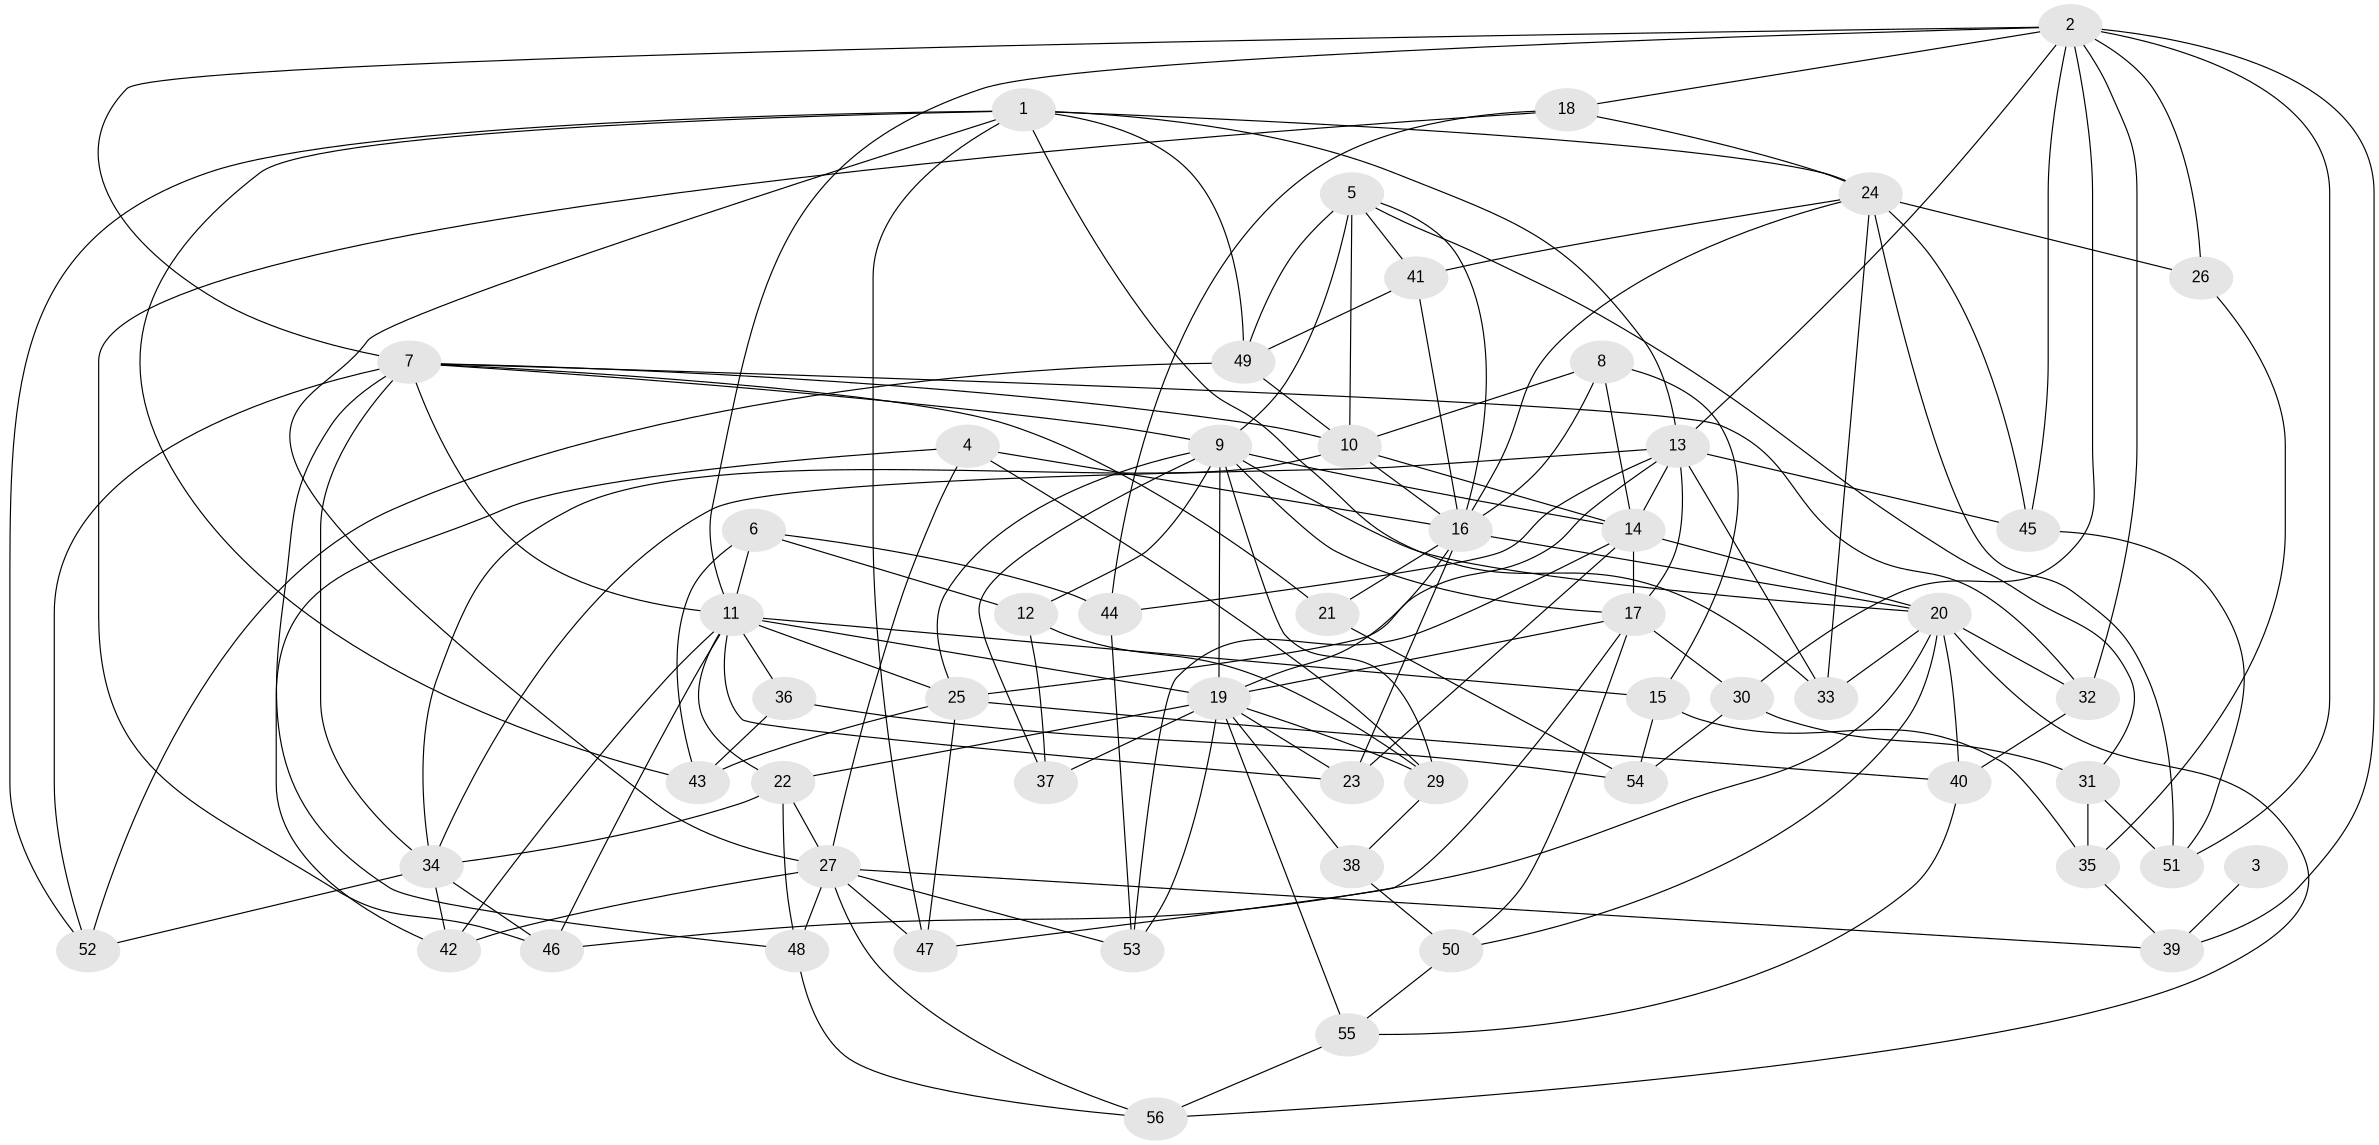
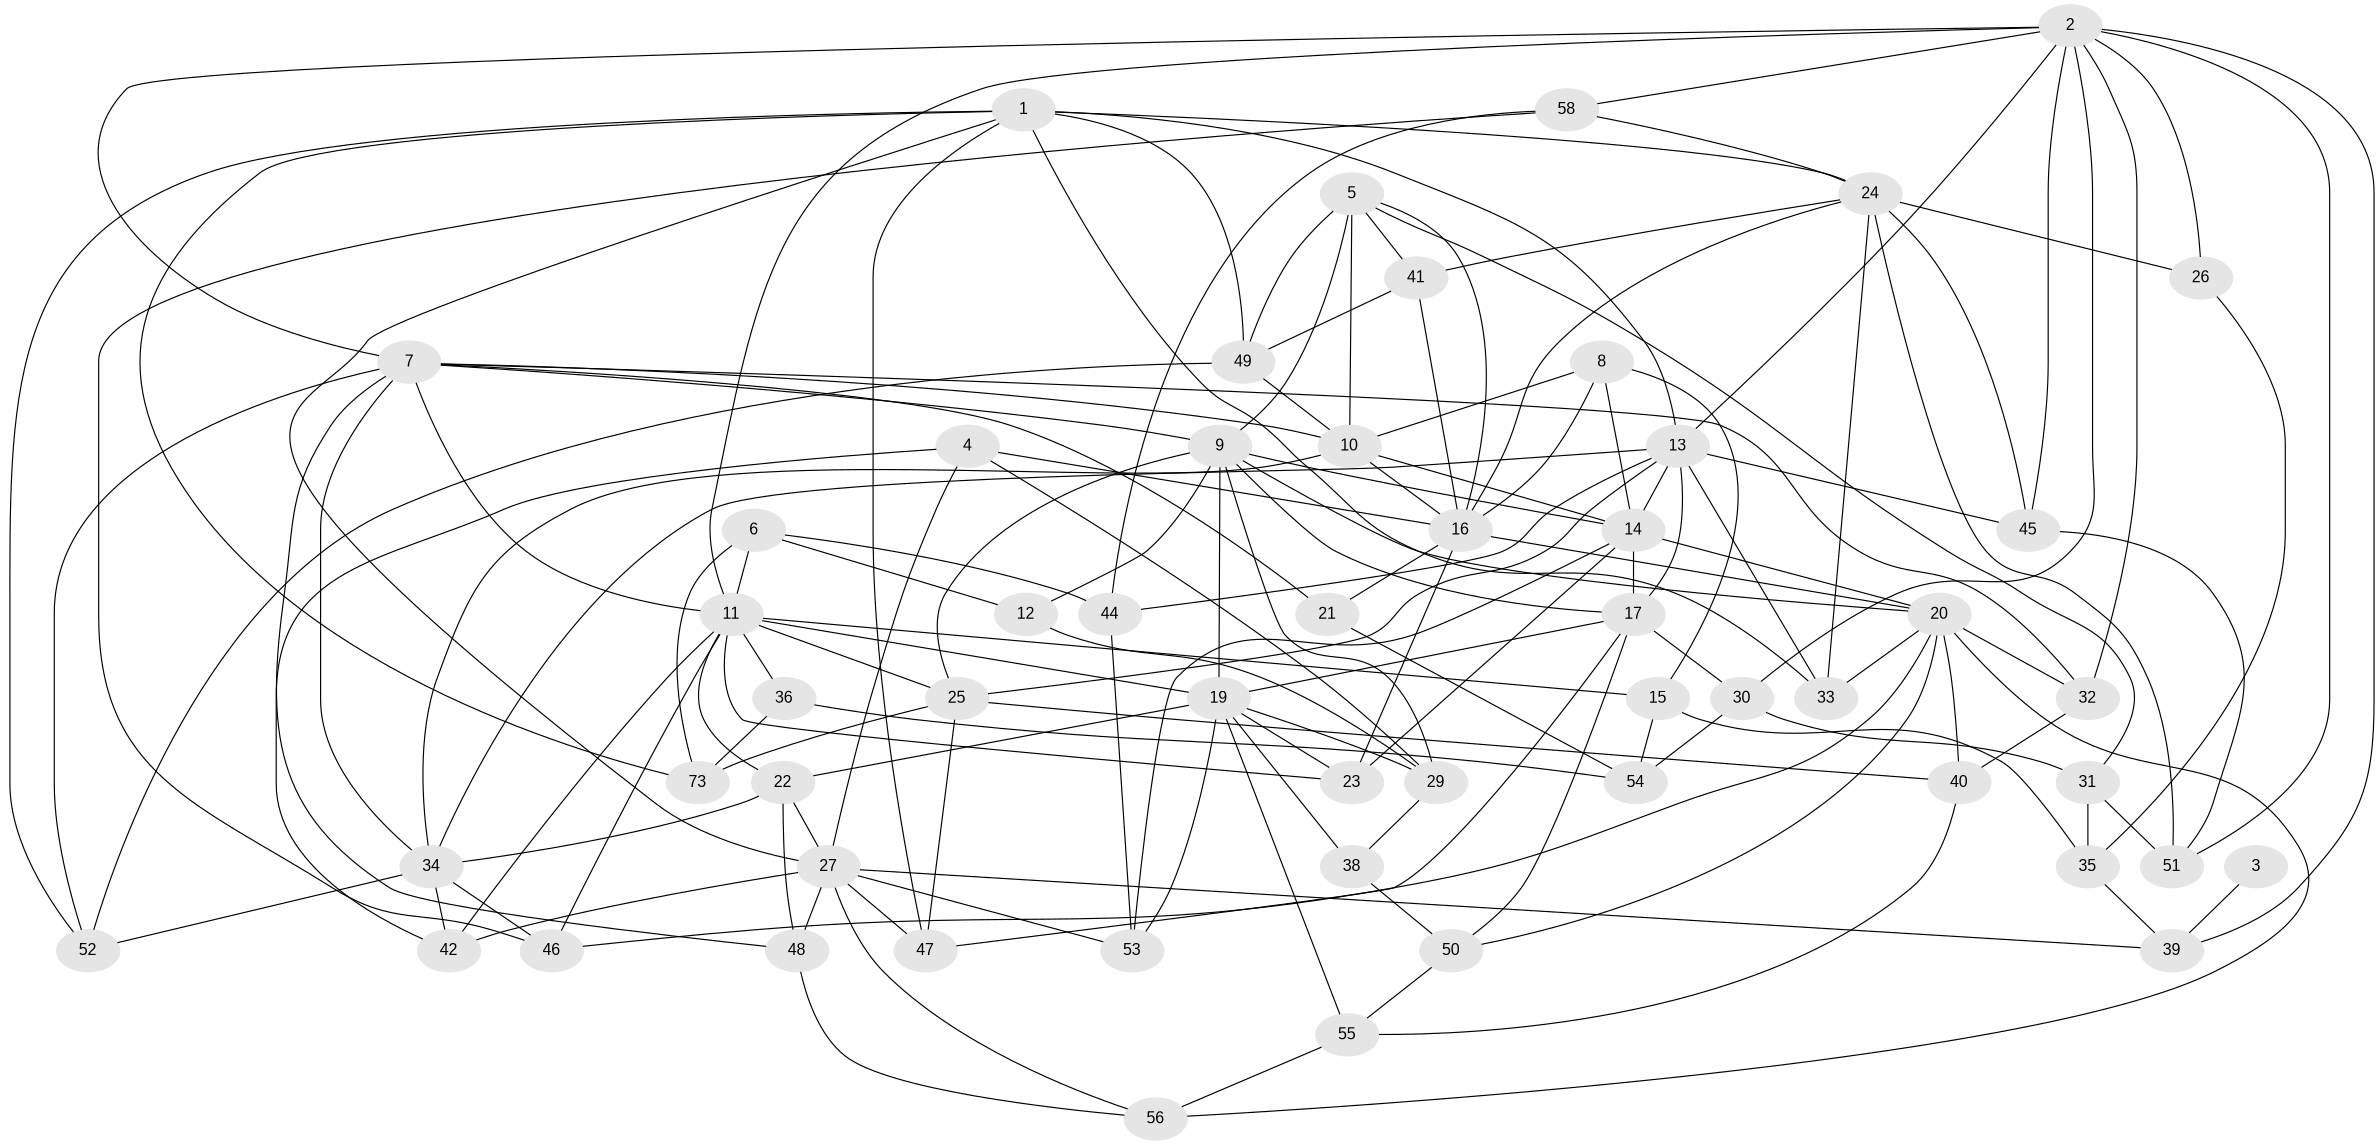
node "18": label "18" -> "58"
edge "16" -- "19": removed
node "43": label "43" -> "73"
node "37": removed
